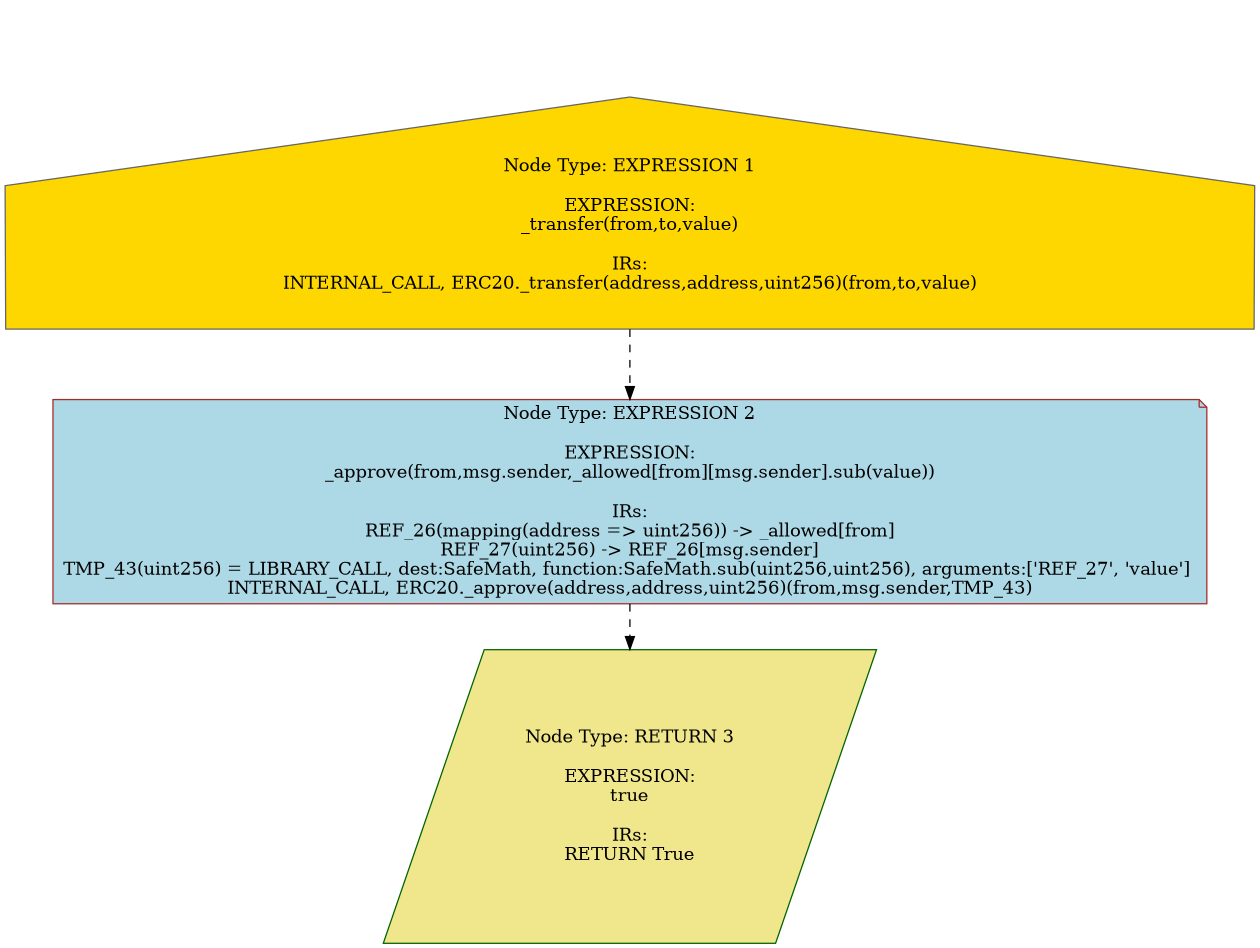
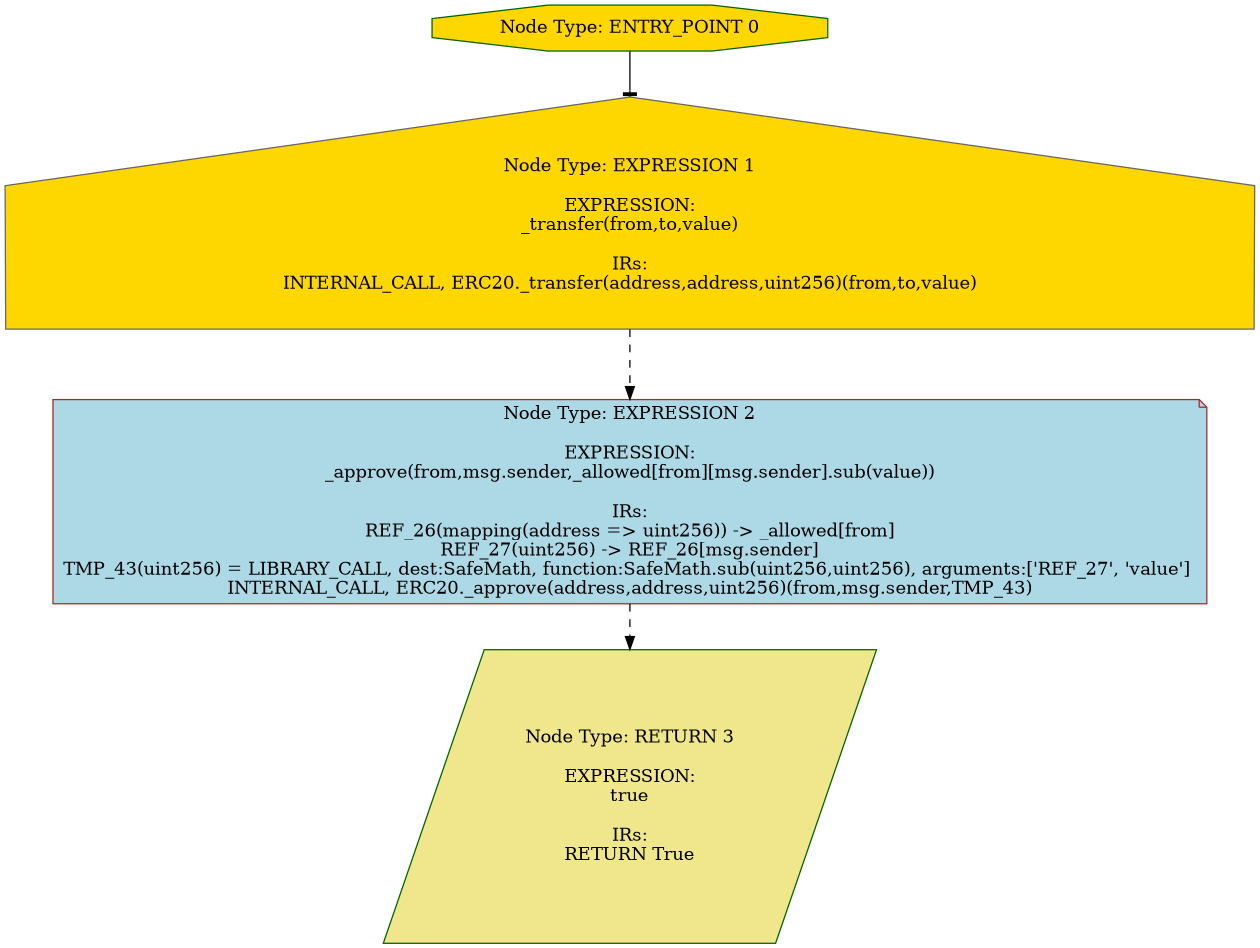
node "Node Type: ENTRY_POINT 0": added
